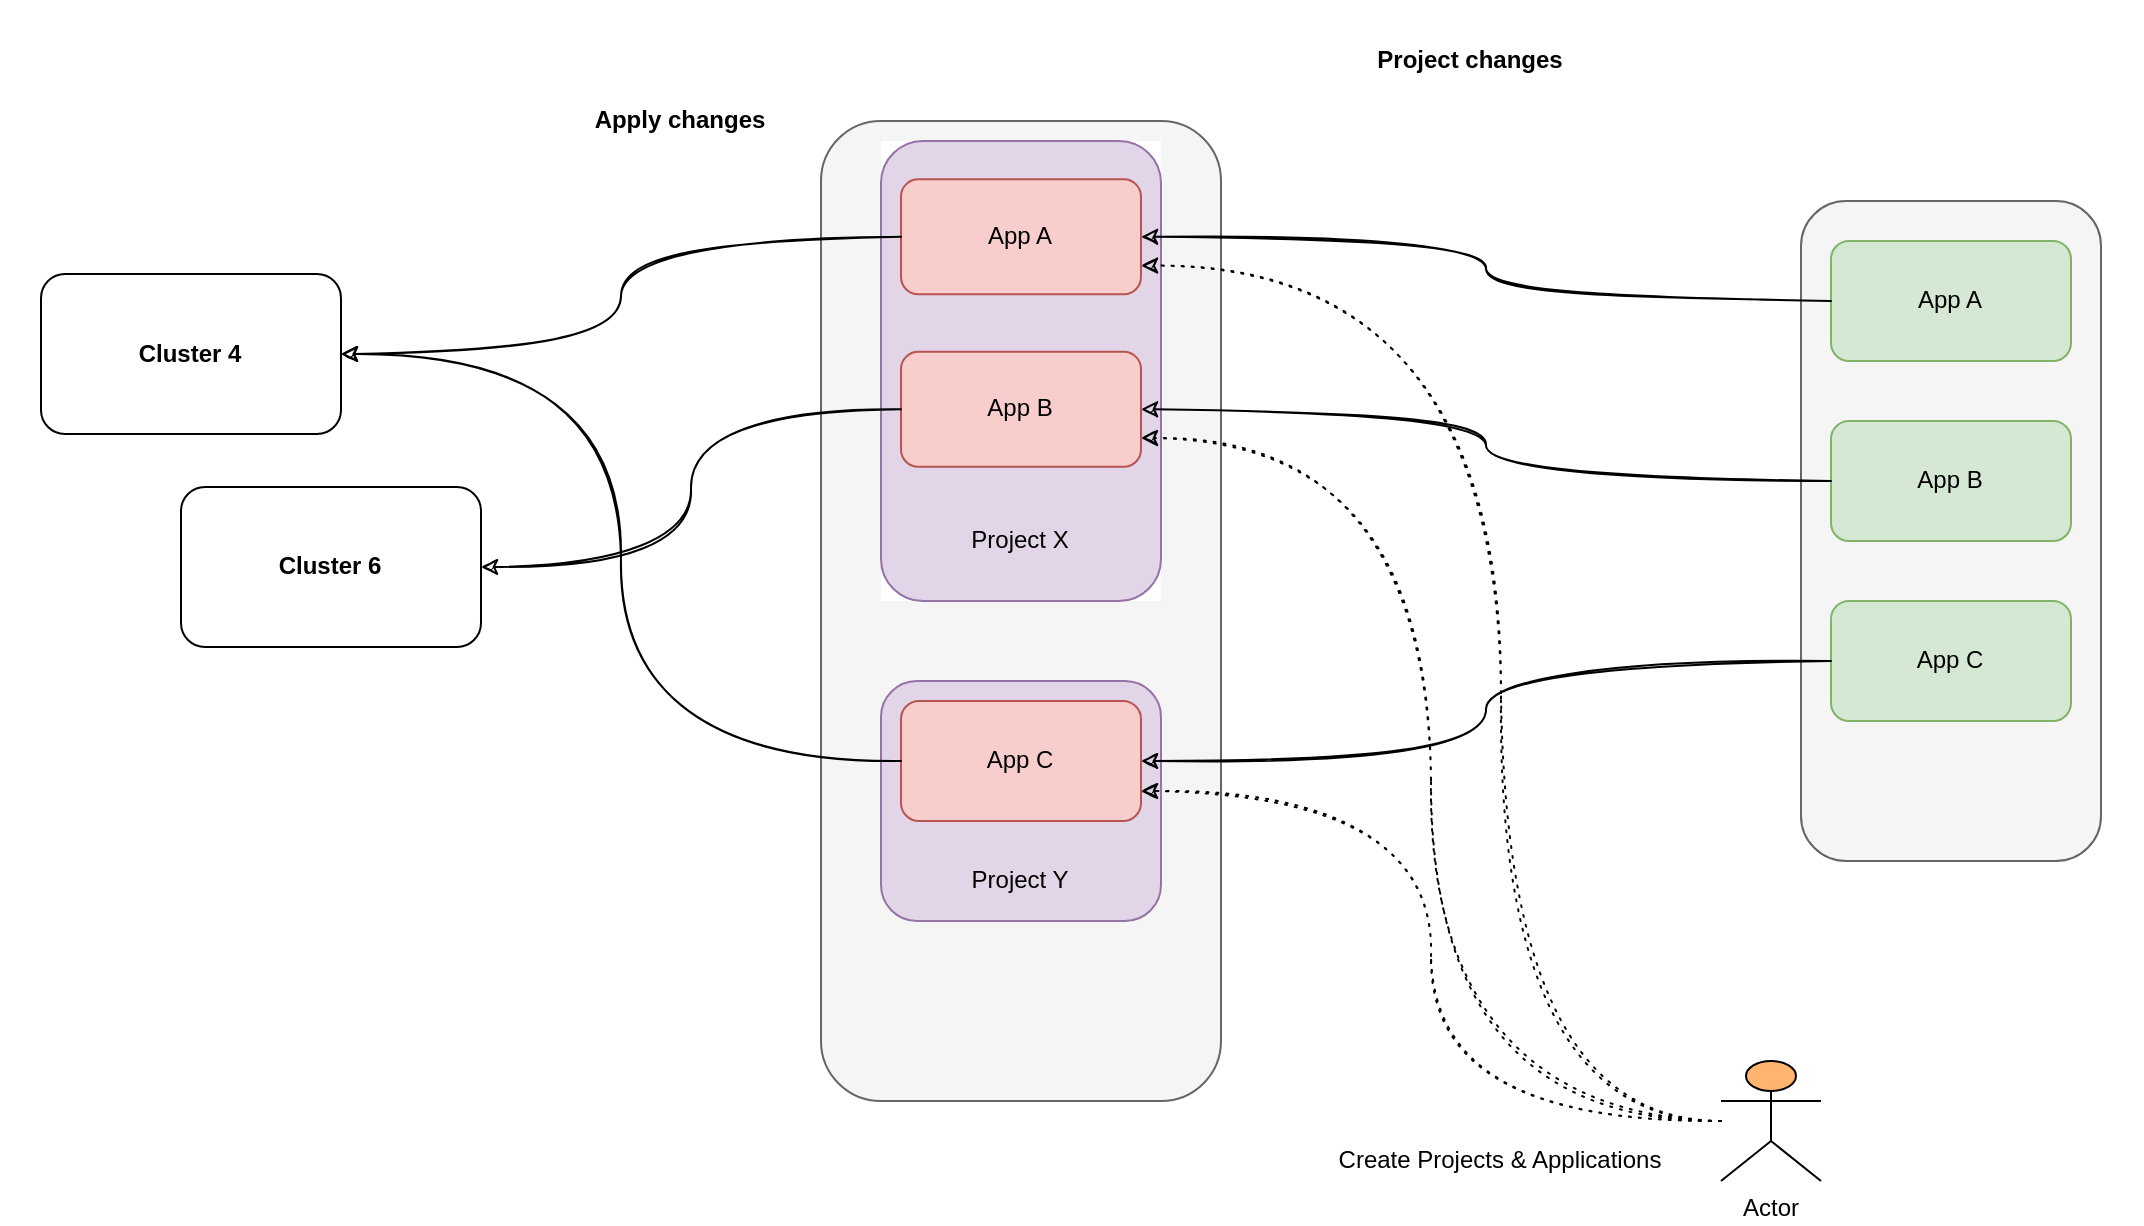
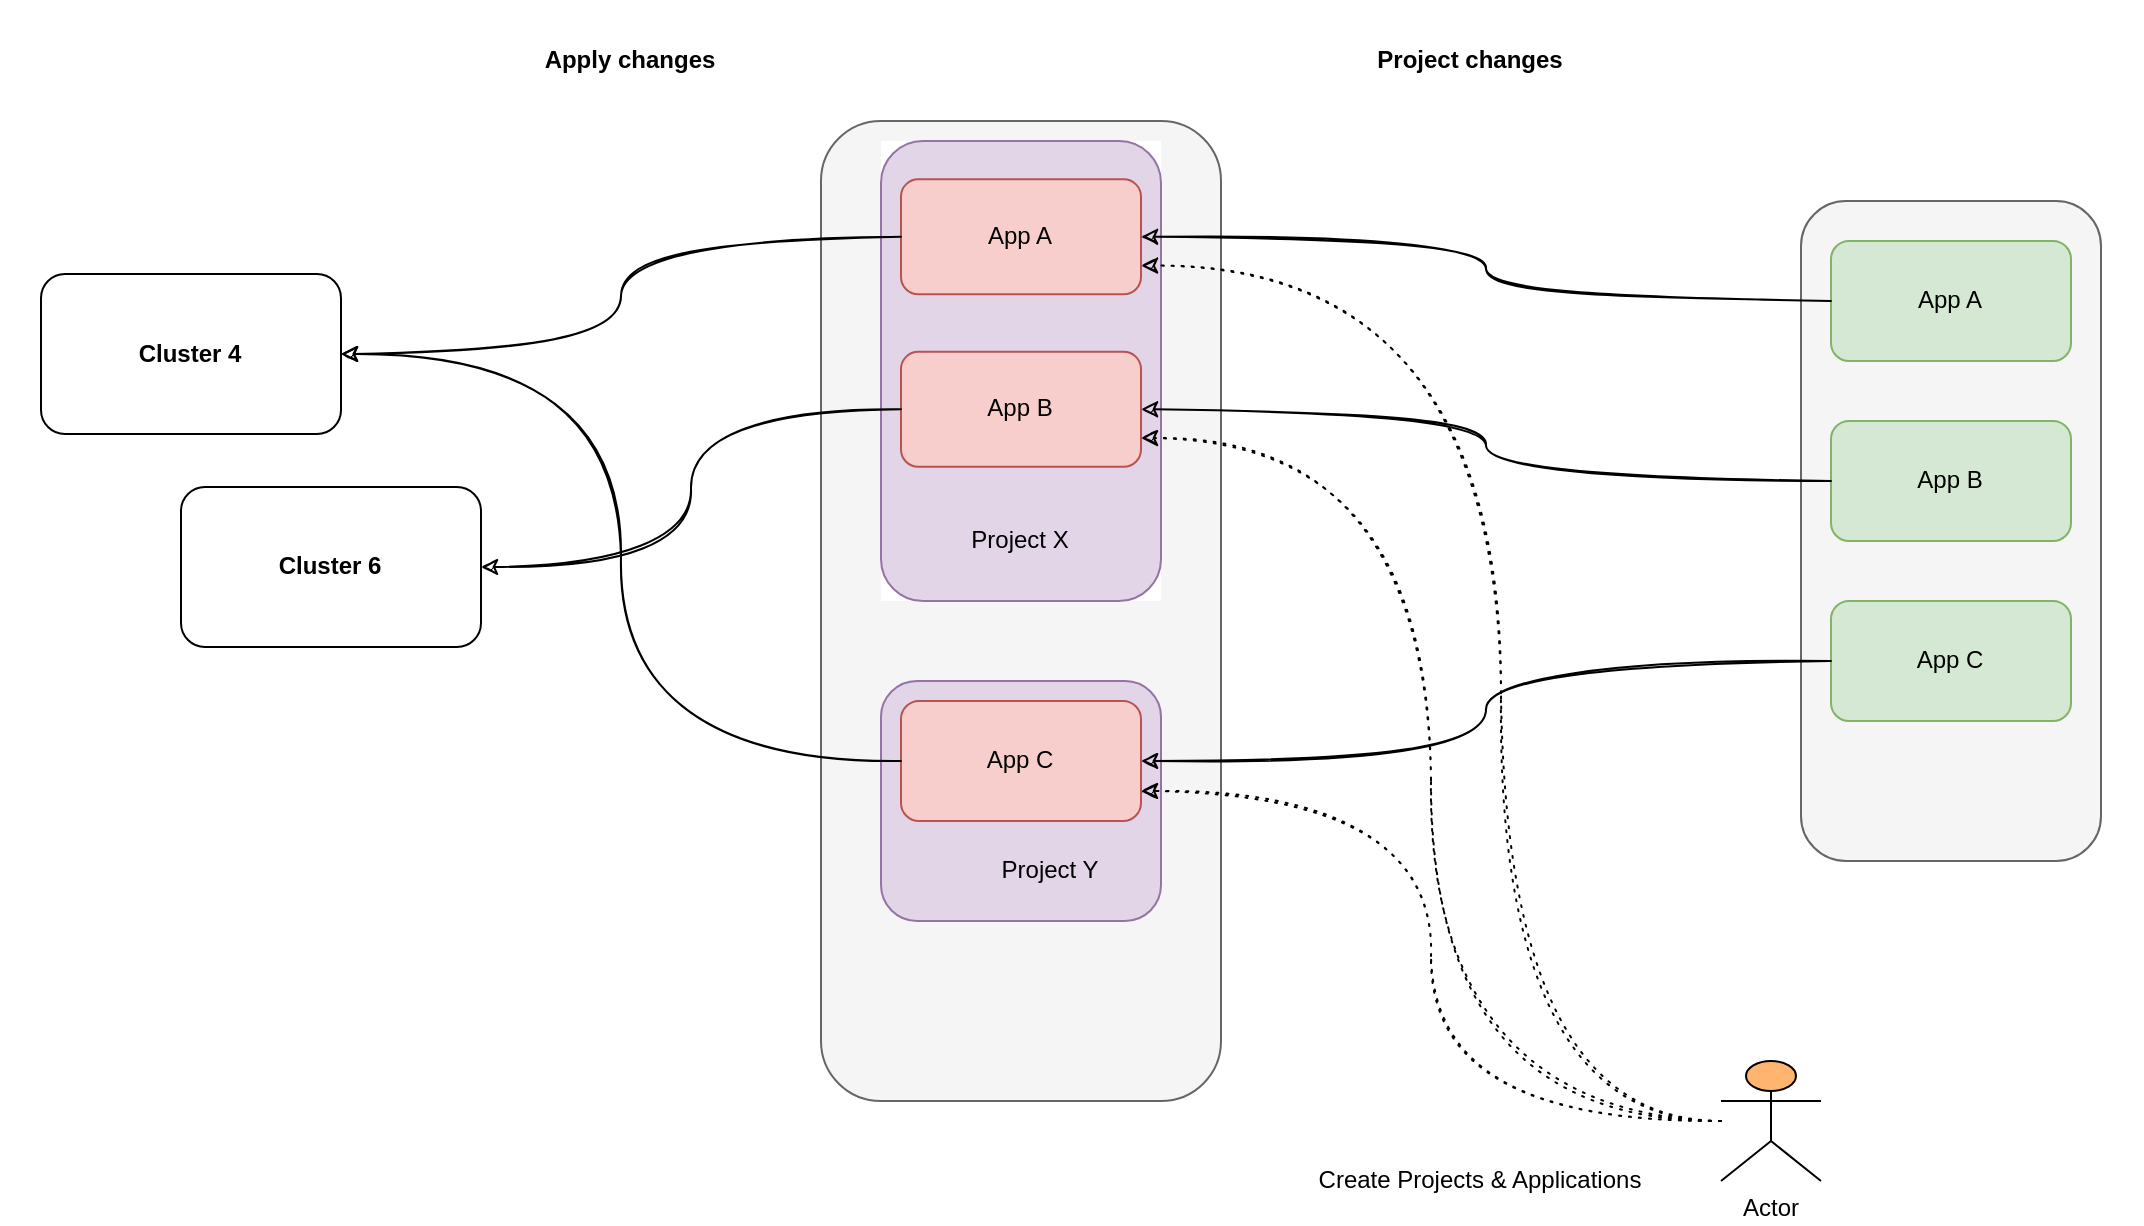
node "Apply changes": moved (681, 121) -> (631, 61)
node "Project Y": moved (1021, 881) -> (1051, 871)
node "Create Projects & Applications": moved (1501, 1161) -> (1481, 1181)
